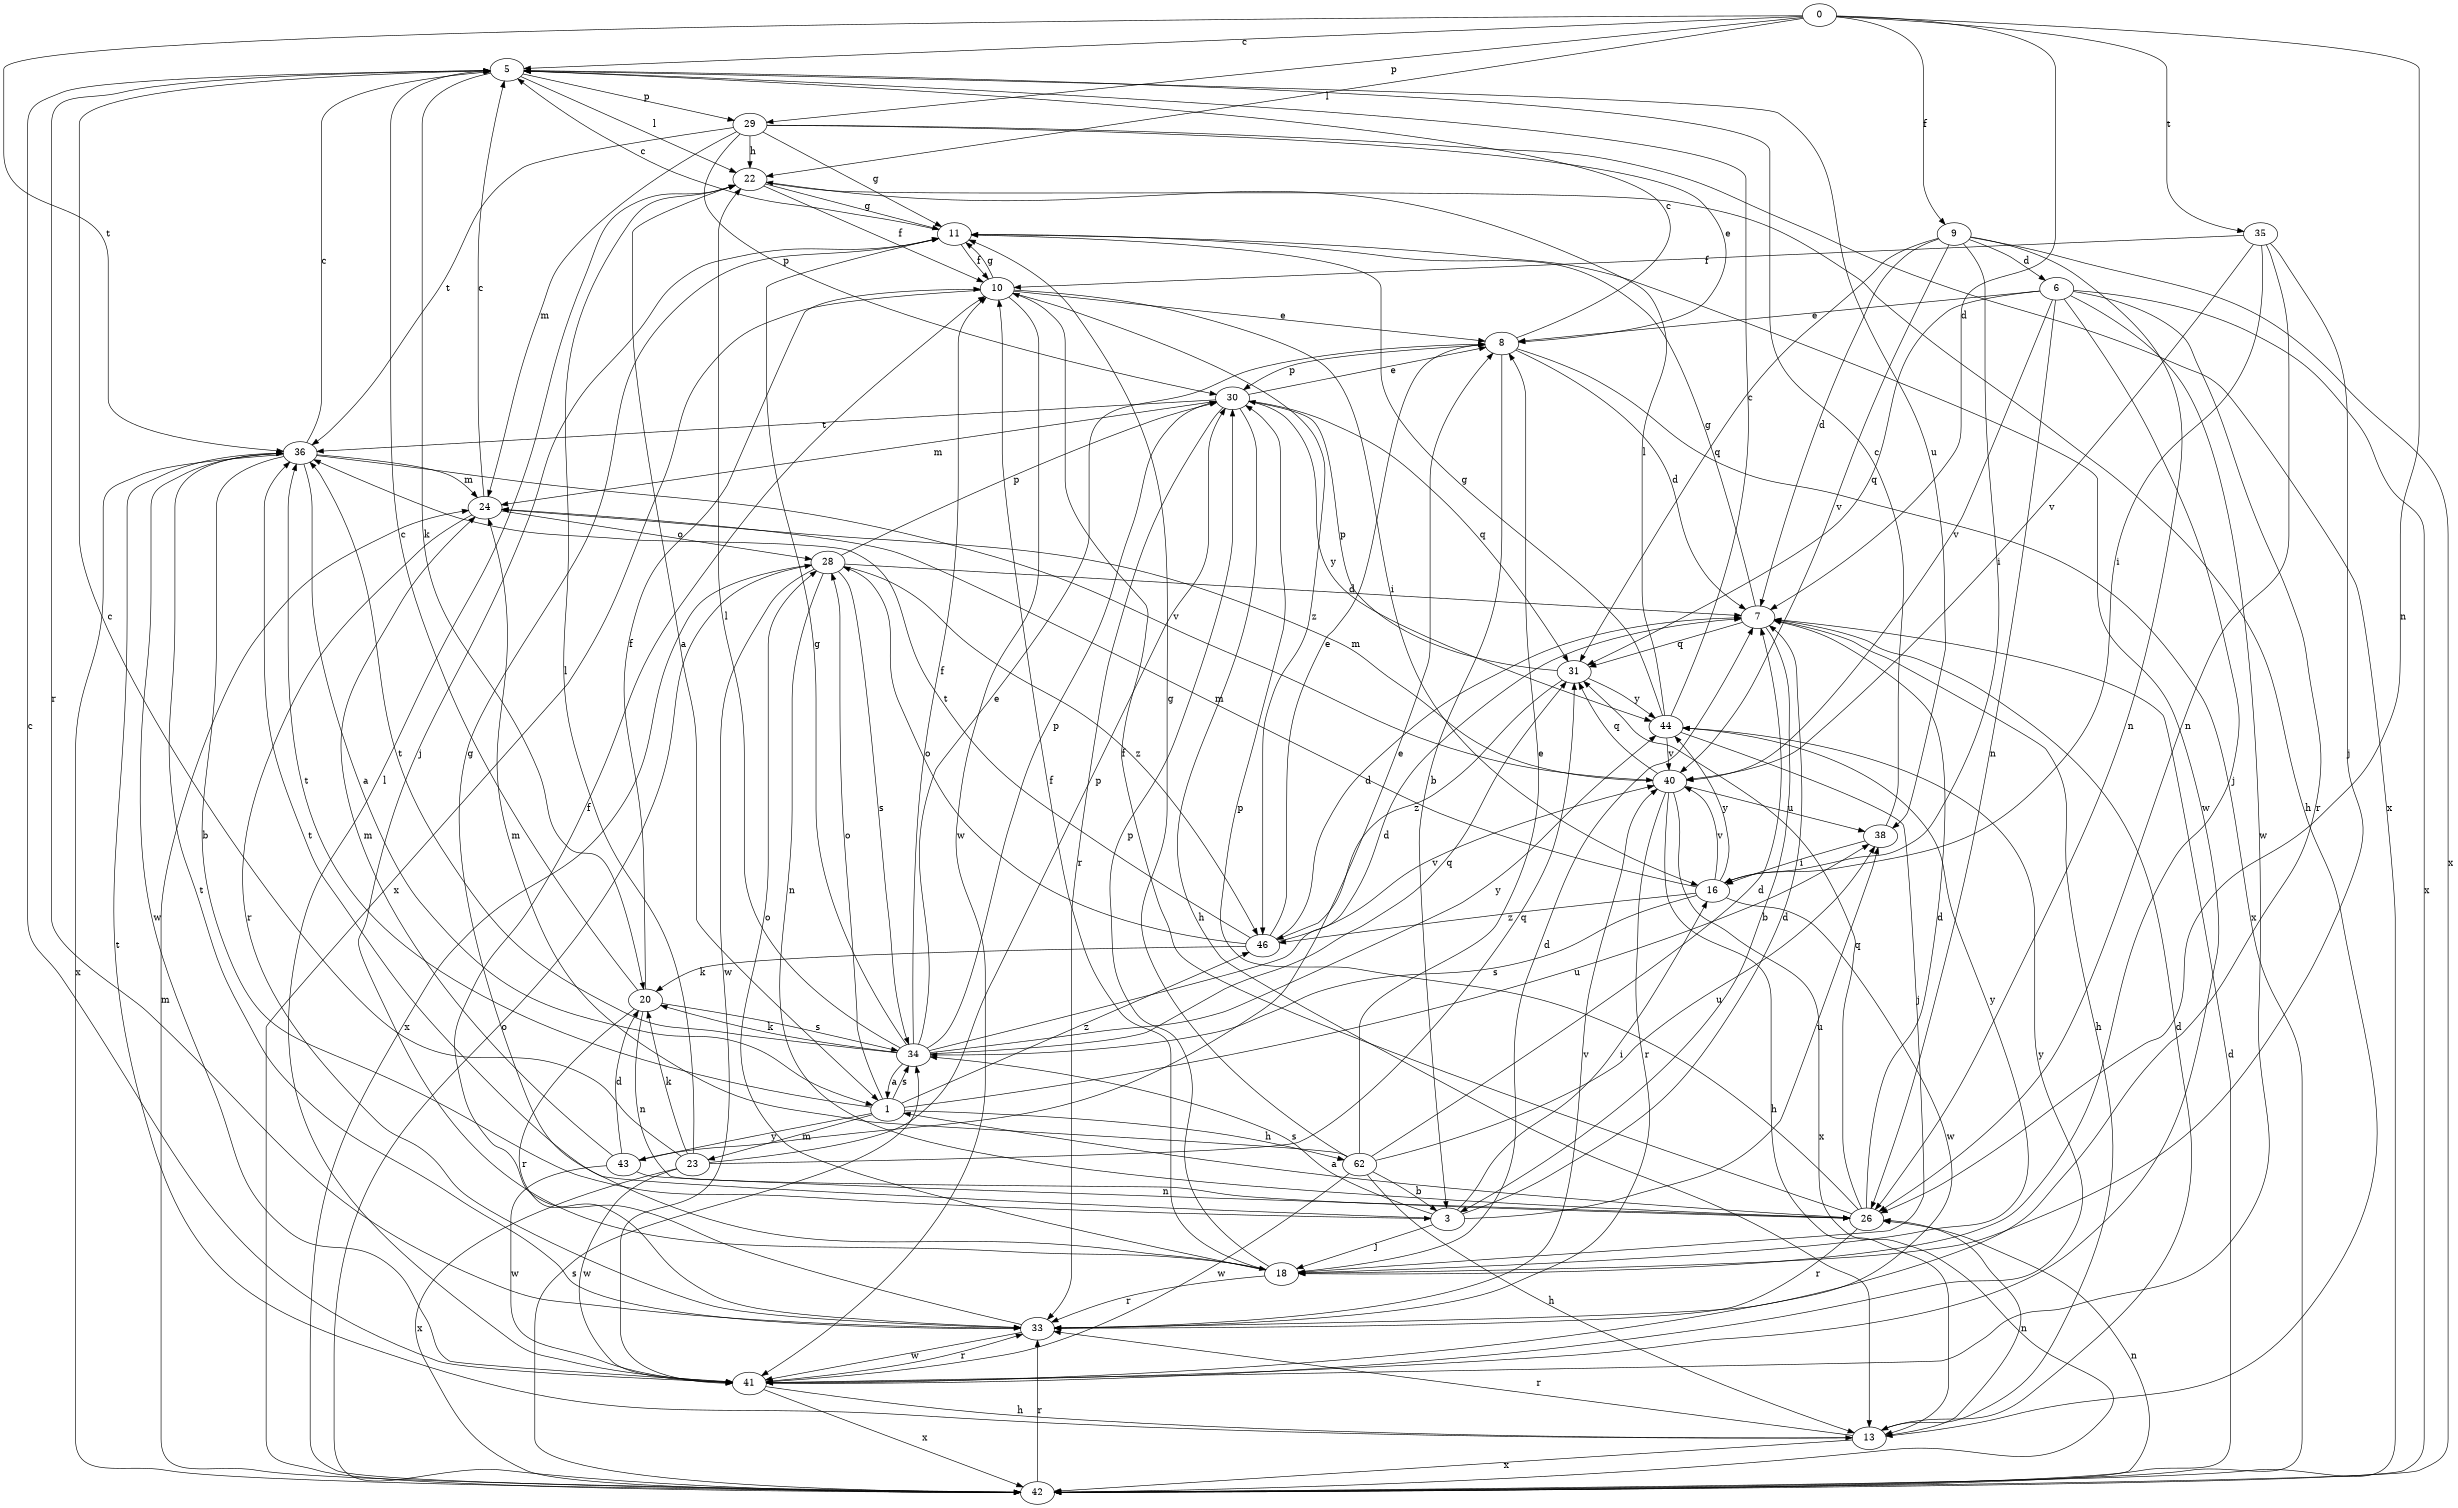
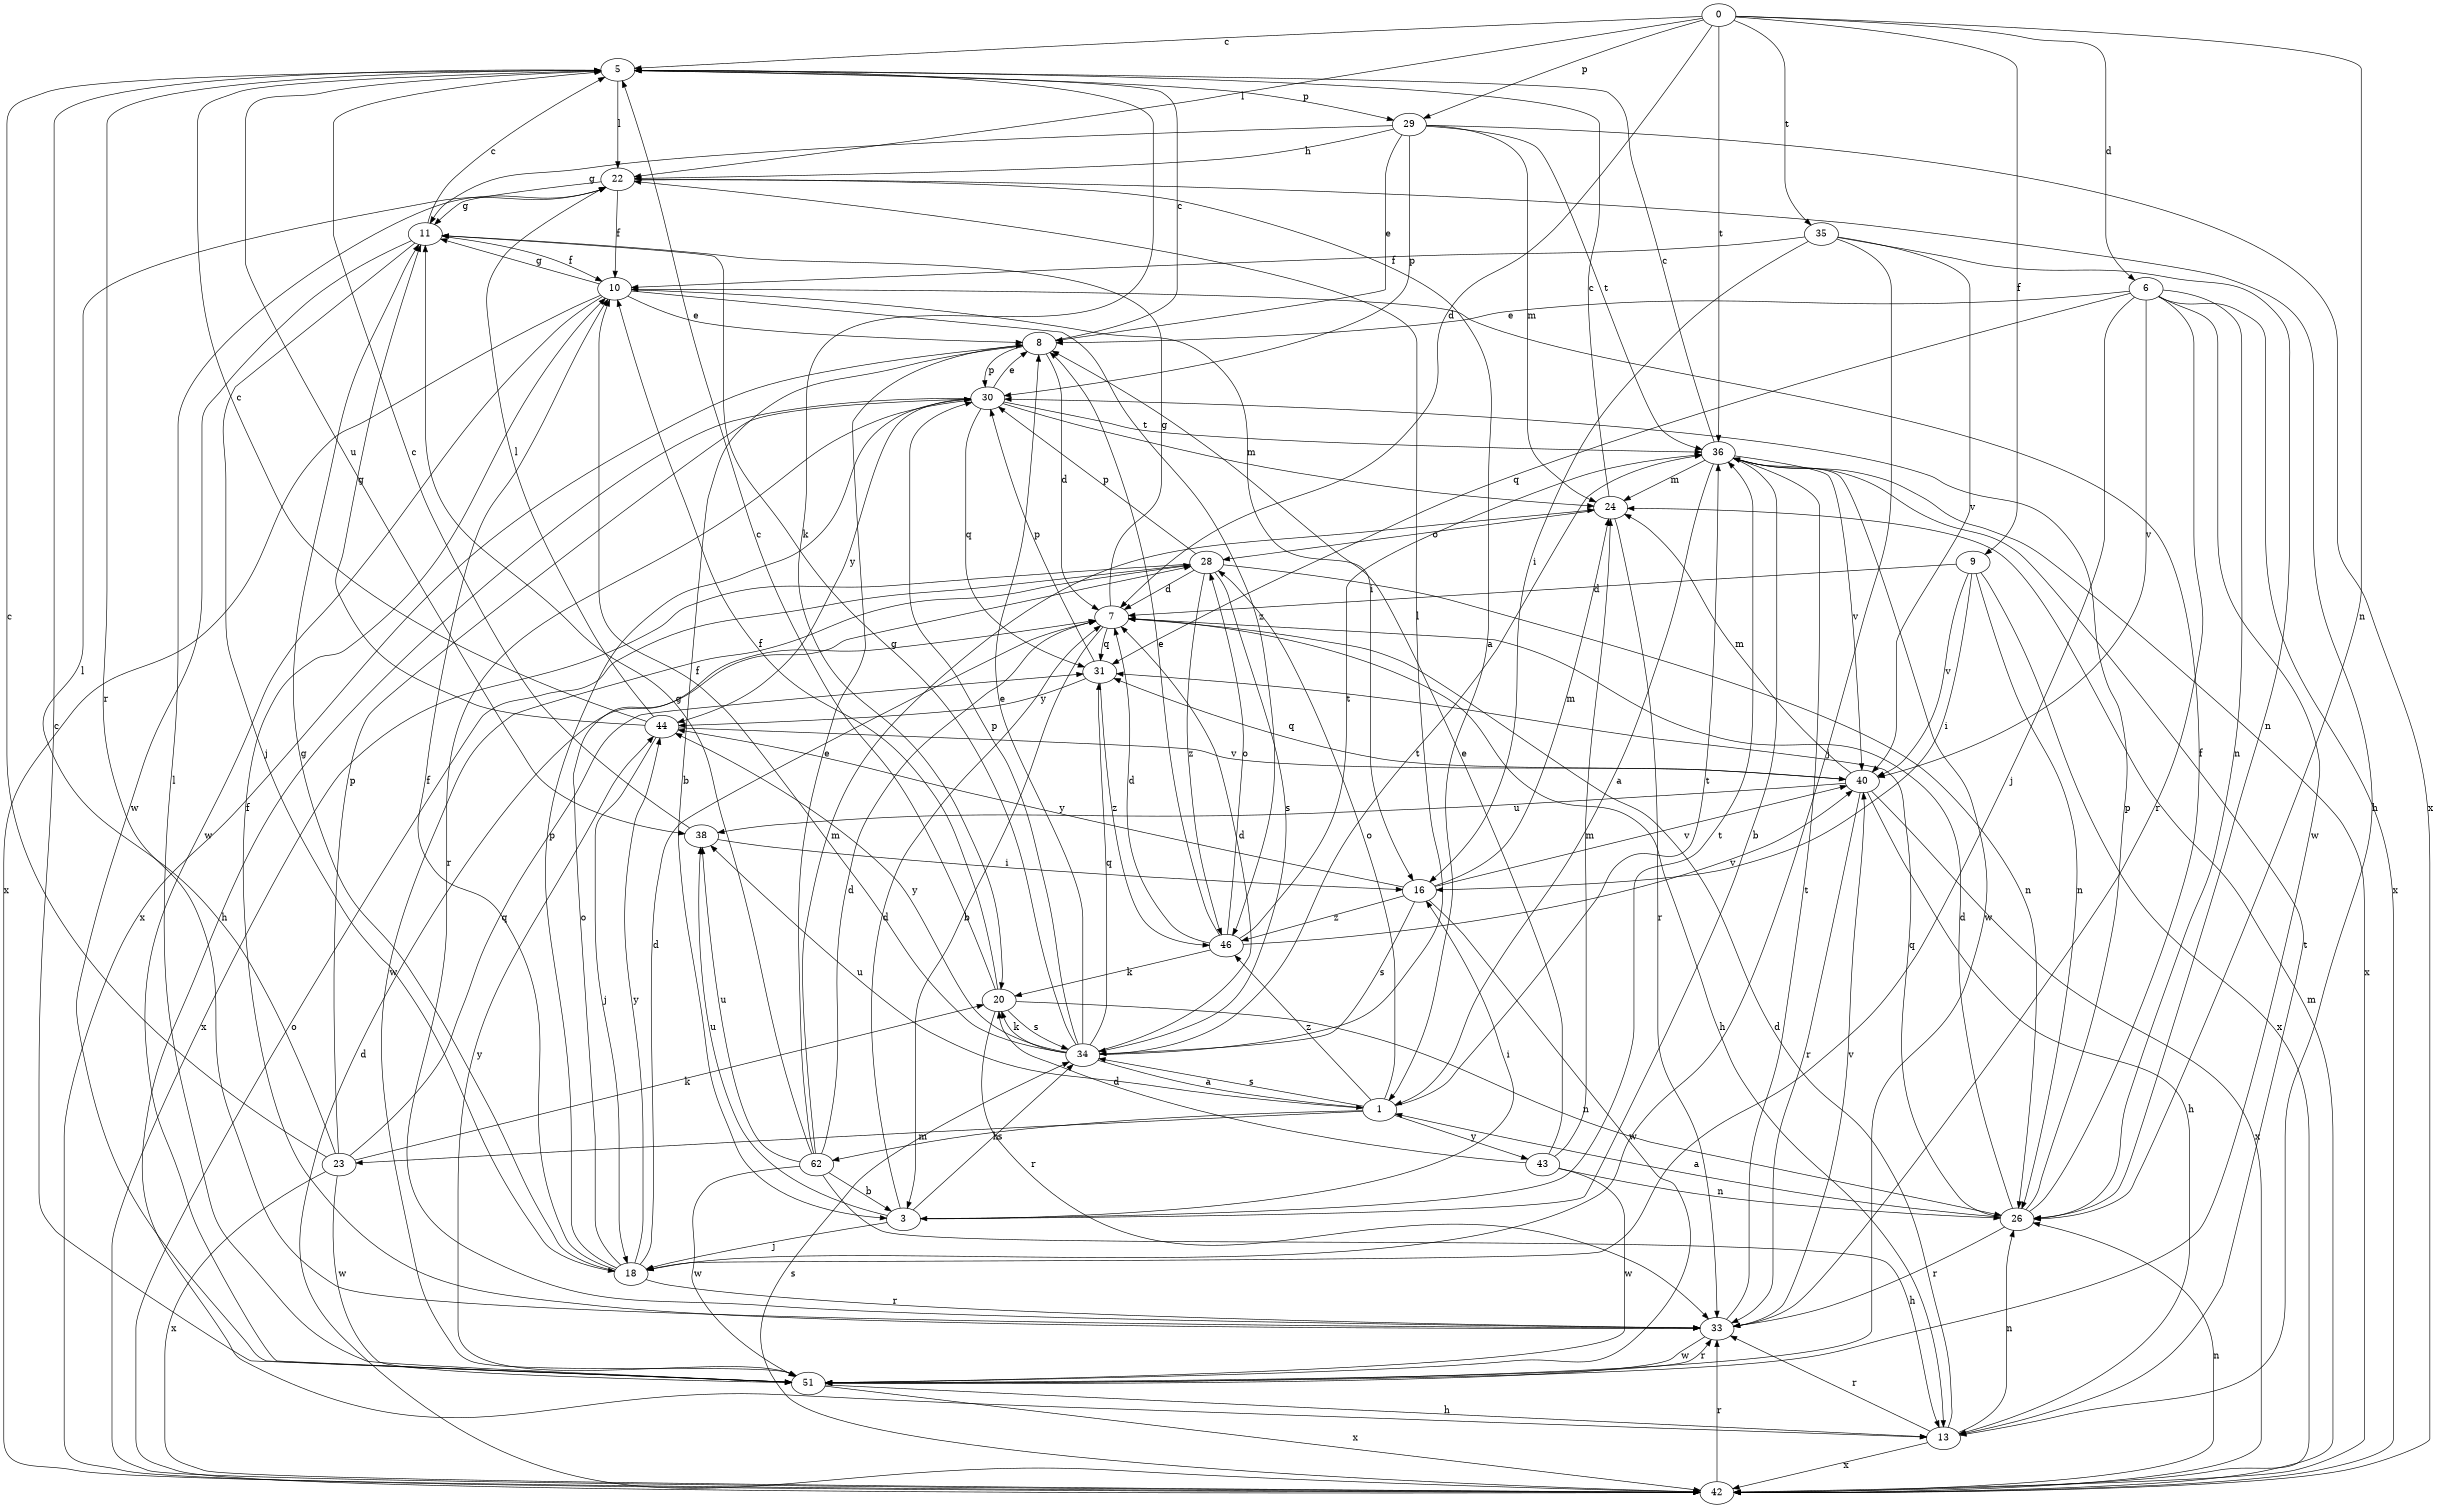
edge "9" -> "6": now "0" -> "6"
edge "9" -> "31": removed, label "q"
node "41": label "41" -> "51"
